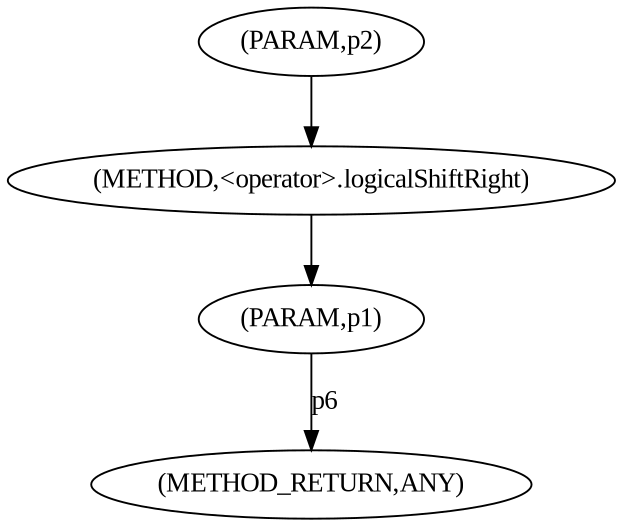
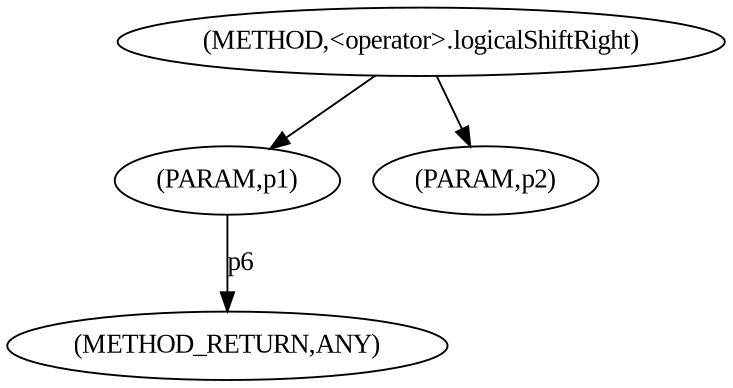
edge "(PARAM,p2)" -> "(METHOD,<operator>.logicalShiftRight)": reversed
